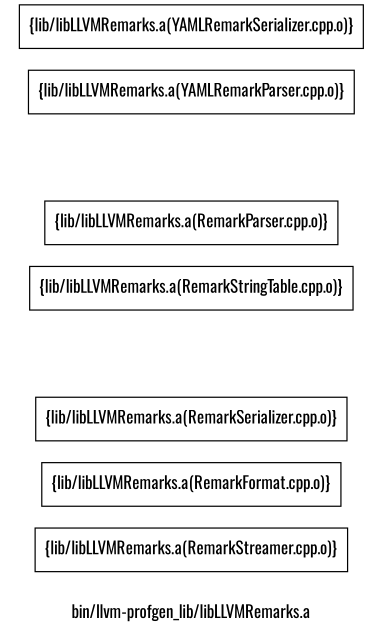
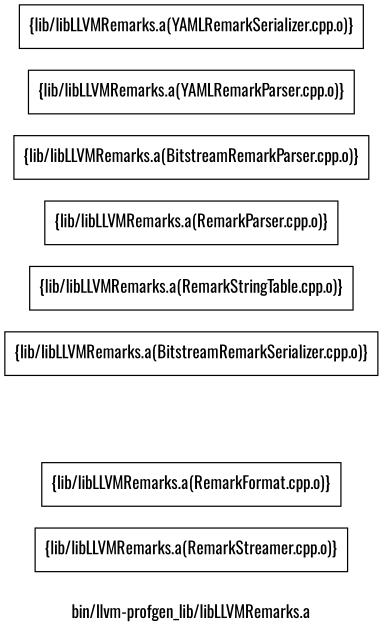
node "{lib/libLLVMRemarks.a(BitstreamRemarkParser.cpp.o)}": added
node "{lib/libLLVMRemarks.a(BitstreamRemarkSerializer.cpp.o)}": added
node "{lib/libLLVMRemarks.a(RemarkSerializer.cpp.o)}": removed
